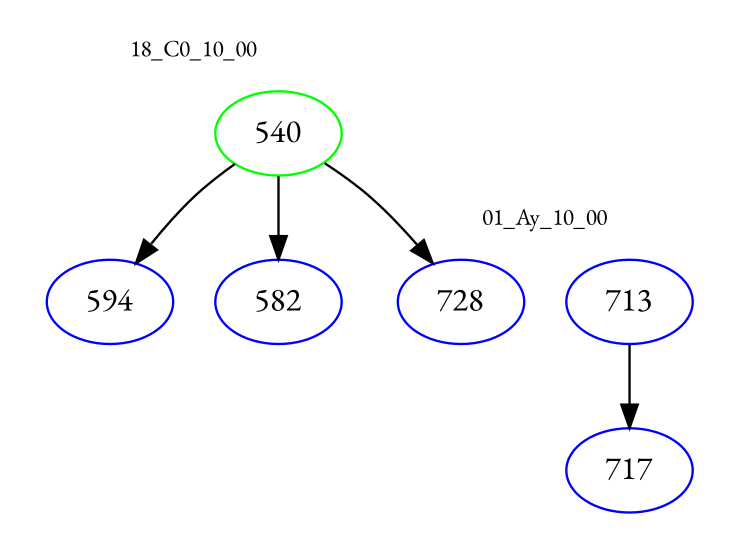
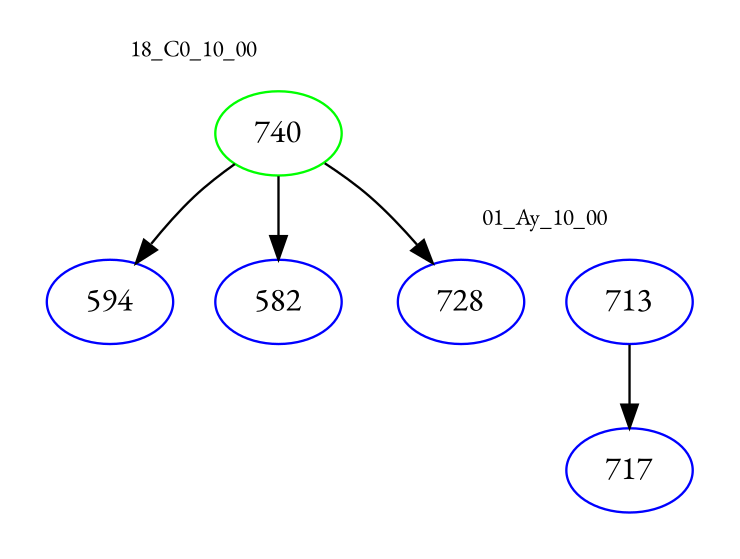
node "540": label "540" -> "740"
